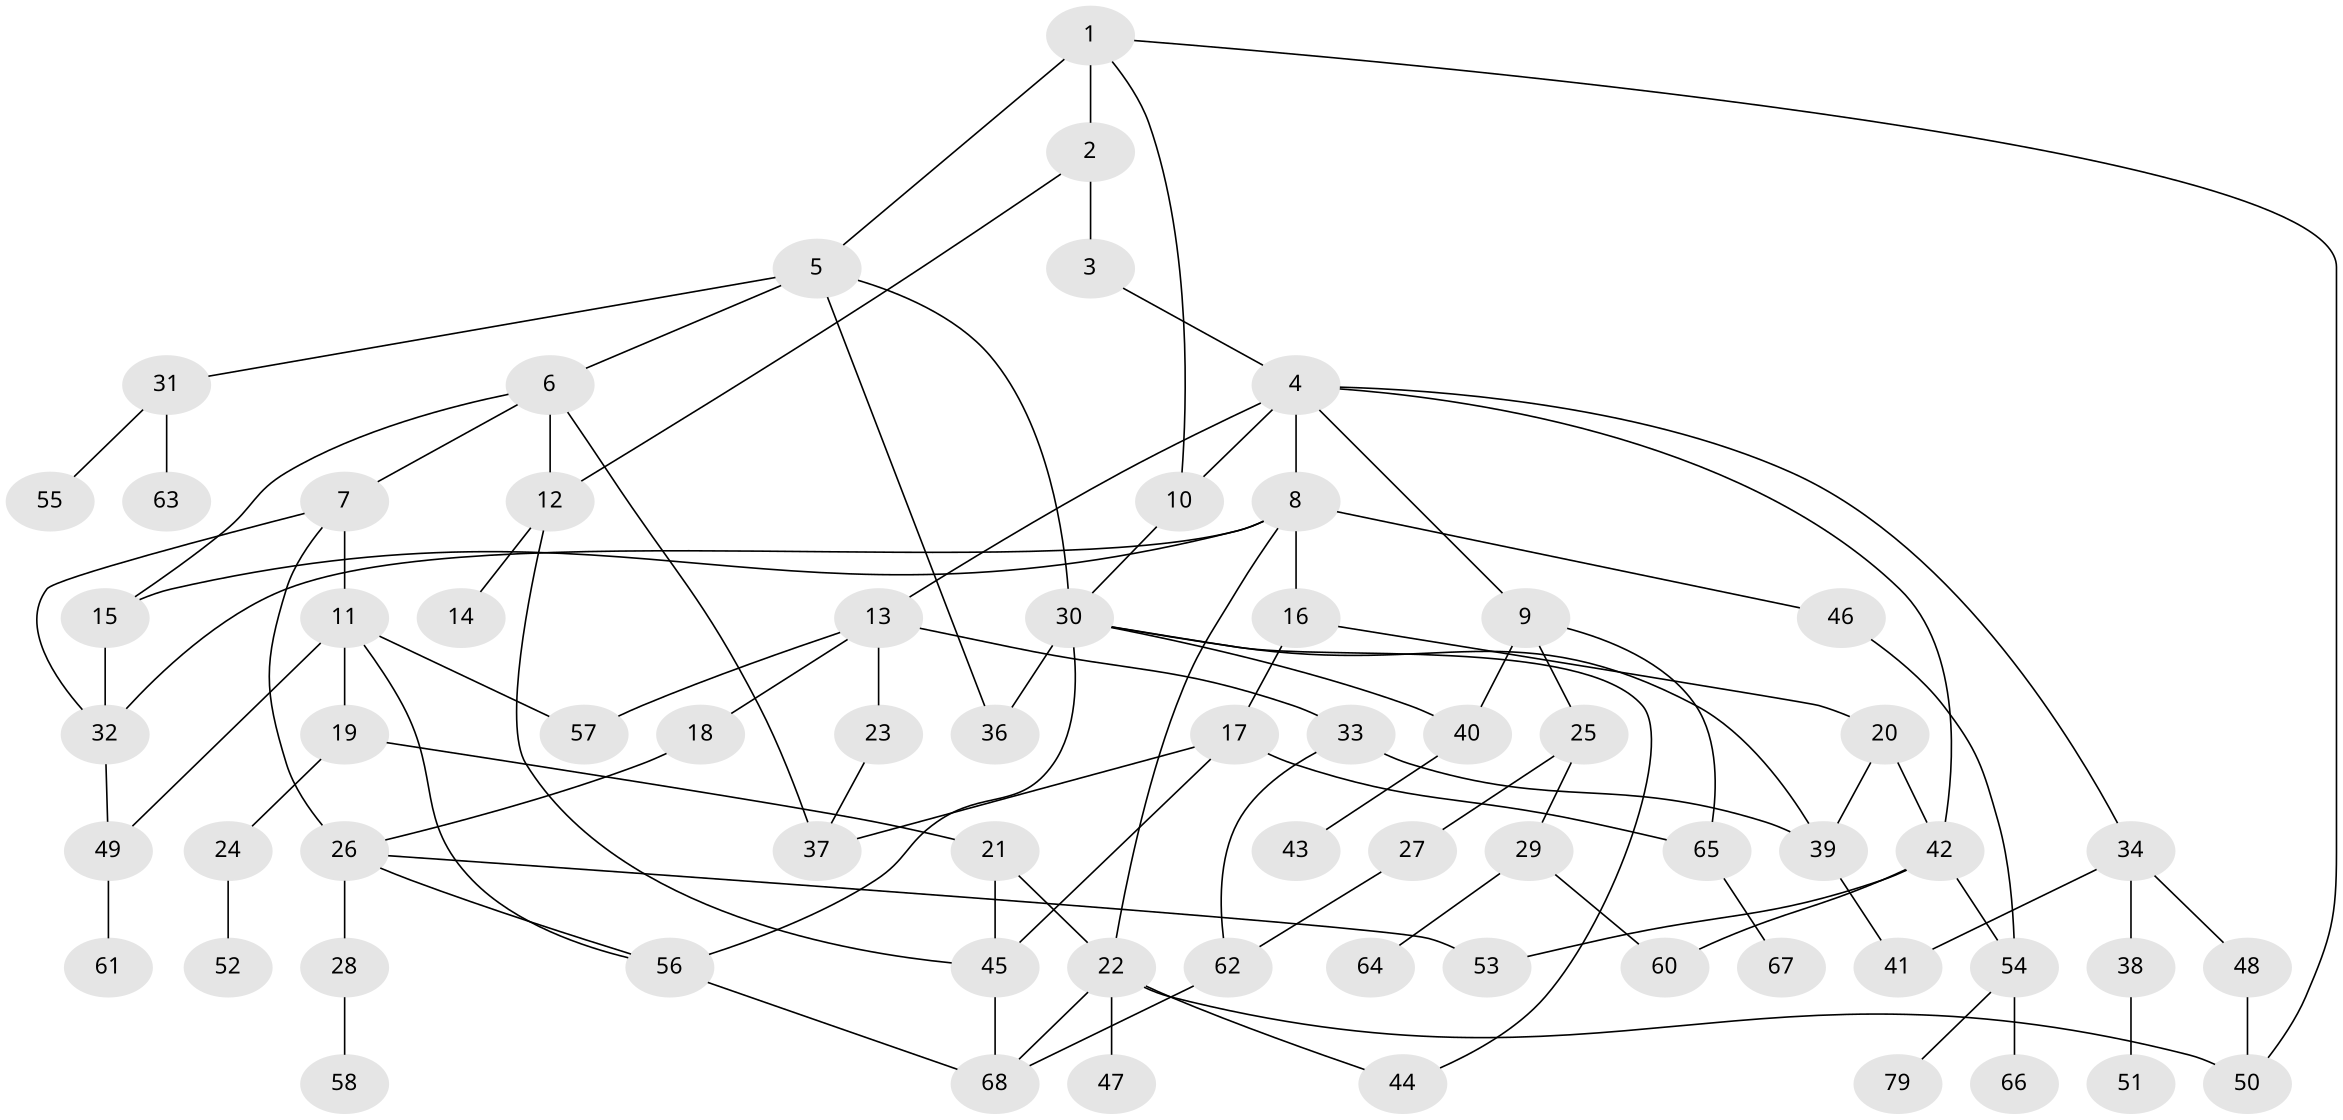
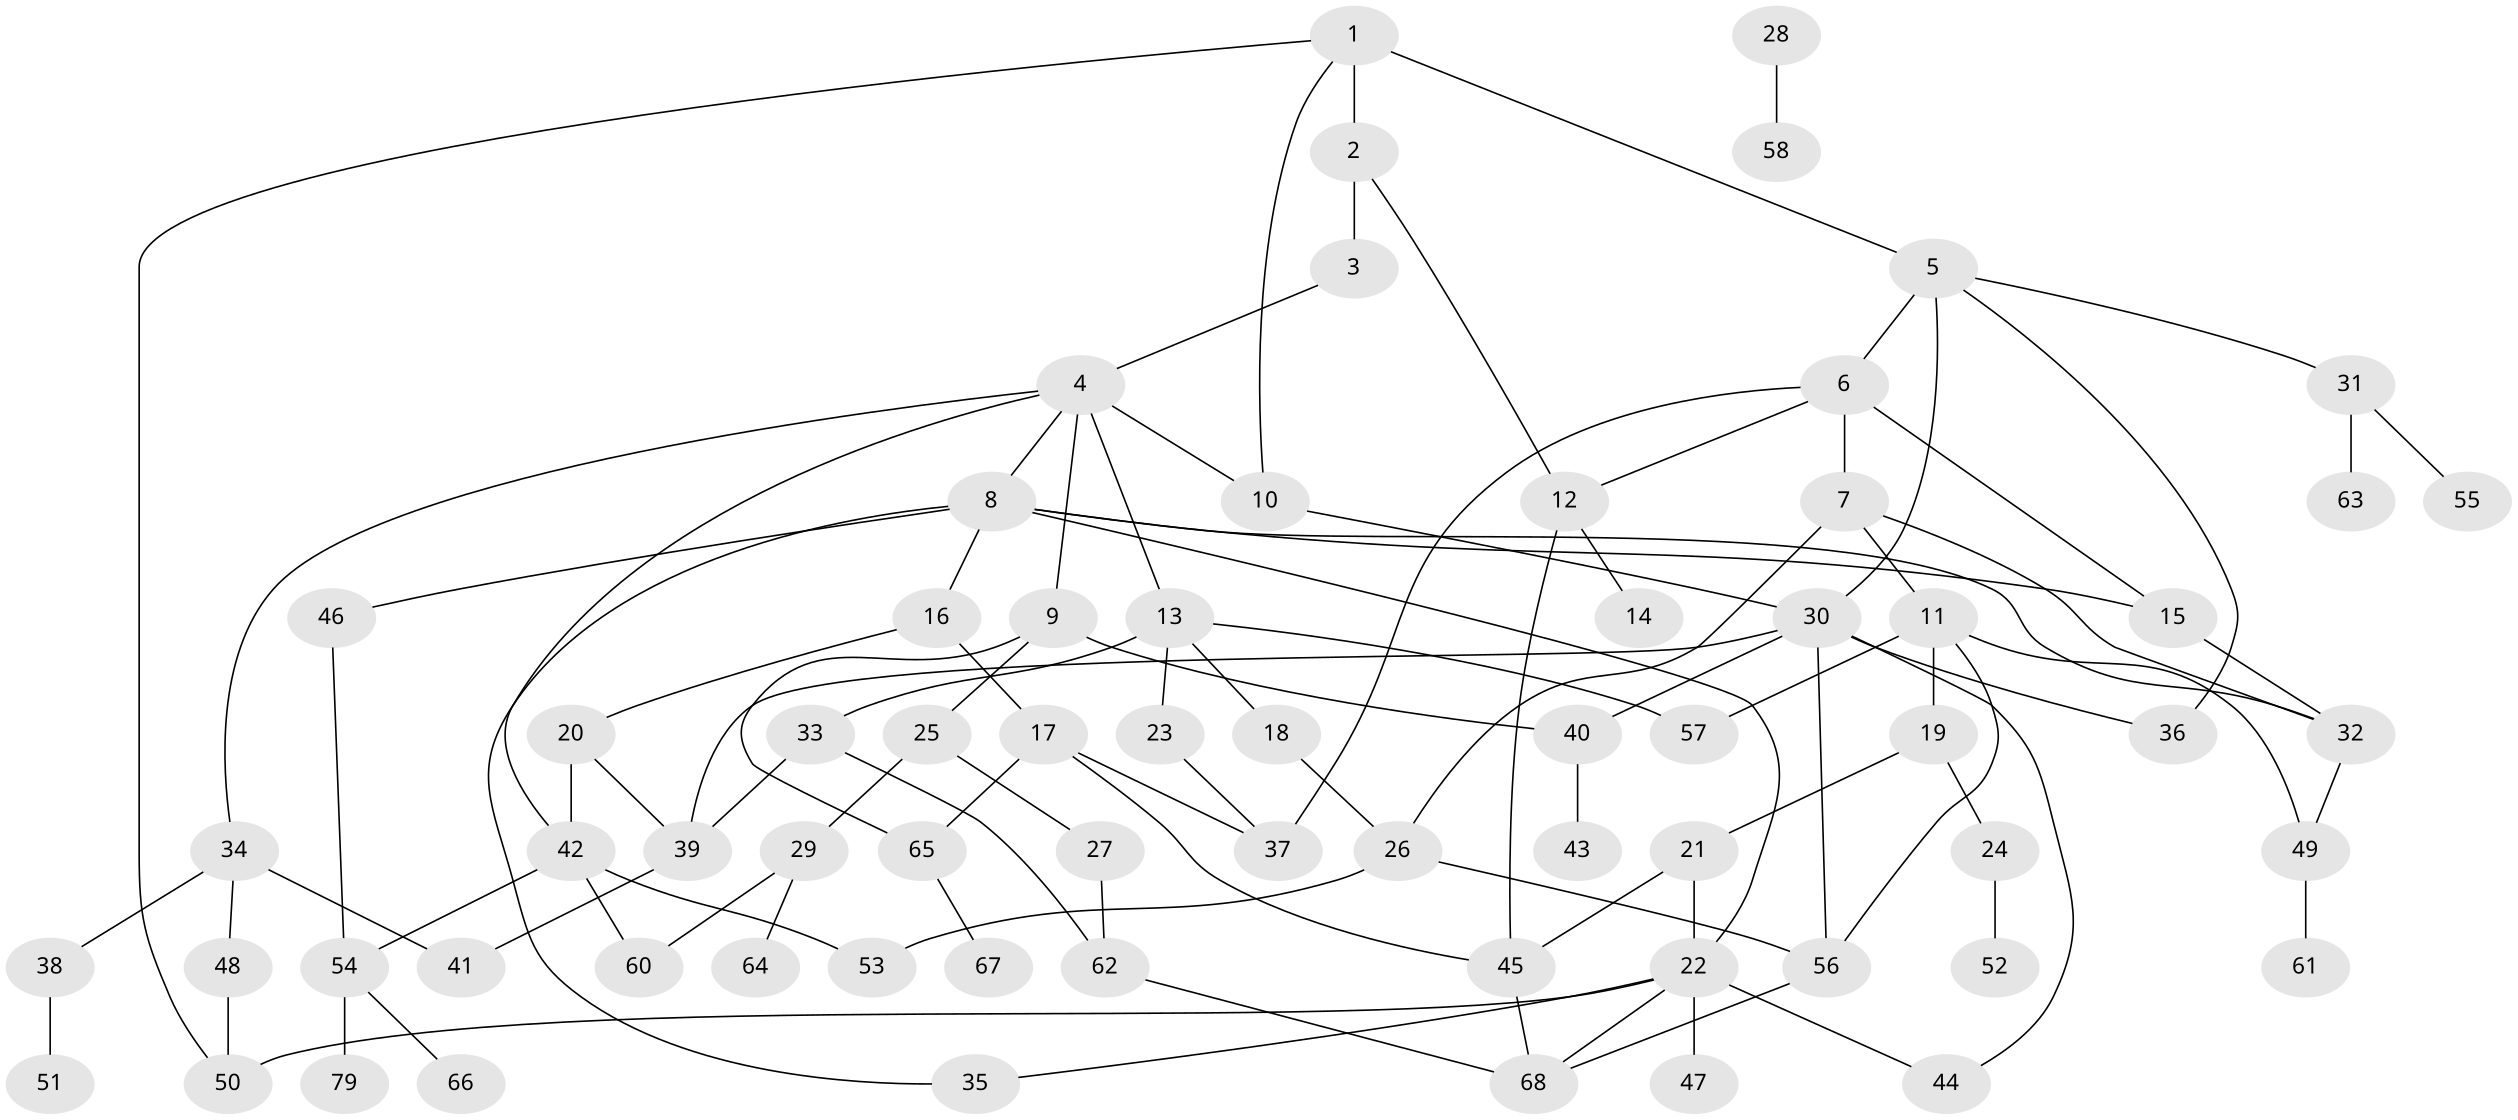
edge "26" -- "28": removed
node "35": added
